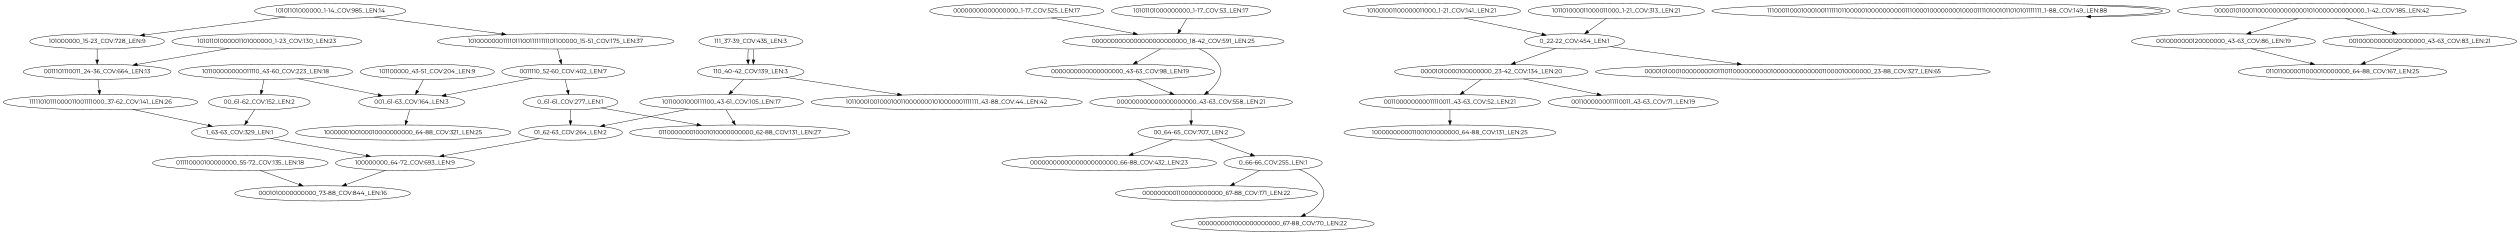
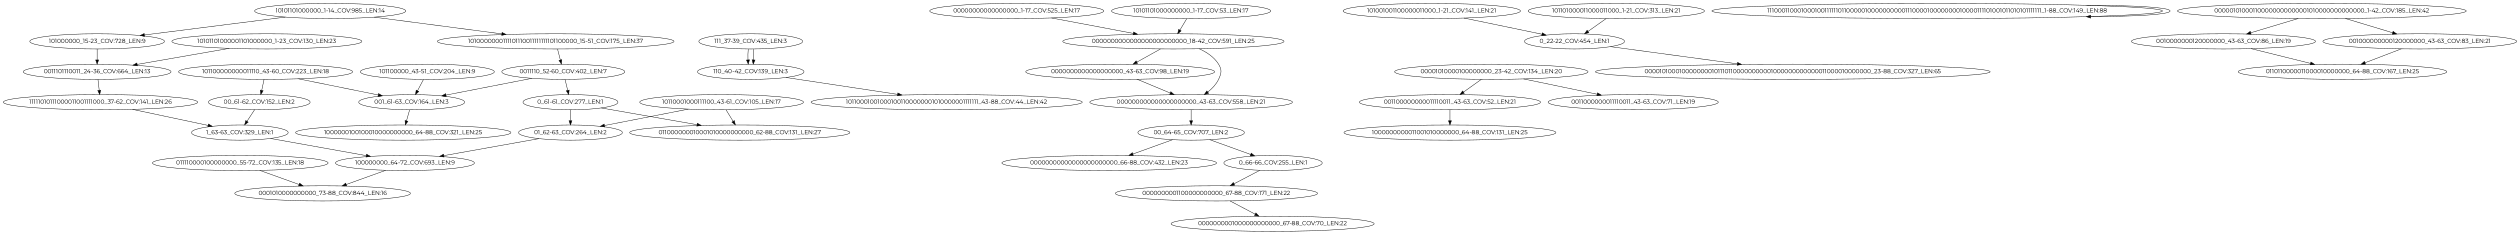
edge "0_22-22_COV:454_LEN:1" -> "00001010000100000000_23-42_COV:134_LEN:20": removed
edge "110_40-42_COV:139_LEN:3" -> "10110001000111100_43-61_COV:105_LEN:17": removed
edge "0_66-66_COV:255_LEN:1" -> "0000000001000000000000_67-88_COV:70_LEN:22": now "0000000001100000000000_67-88_COV:171_LEN:22" -> "0000000001000000000000_67-88_COV:70_LEN:22"
